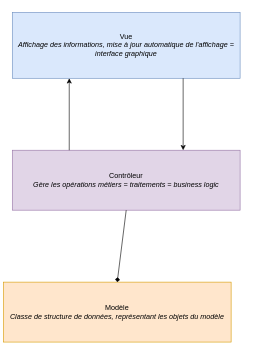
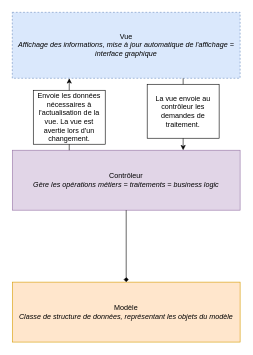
node "Vue Affichage des informations, mise à jour automatique de l'affichage = interface graphique": style solid -> dashed
node "La vue envoie au contrôleur les demandes de traitement.": added
node "Envoie les données nécessaires à l'actualisation de la vue. La vue est avertie lors d'un changement.": added
node "Modèle Classe de structure de données, représentant les objets du modèle": moved (117, 312) -> (126, 312)
